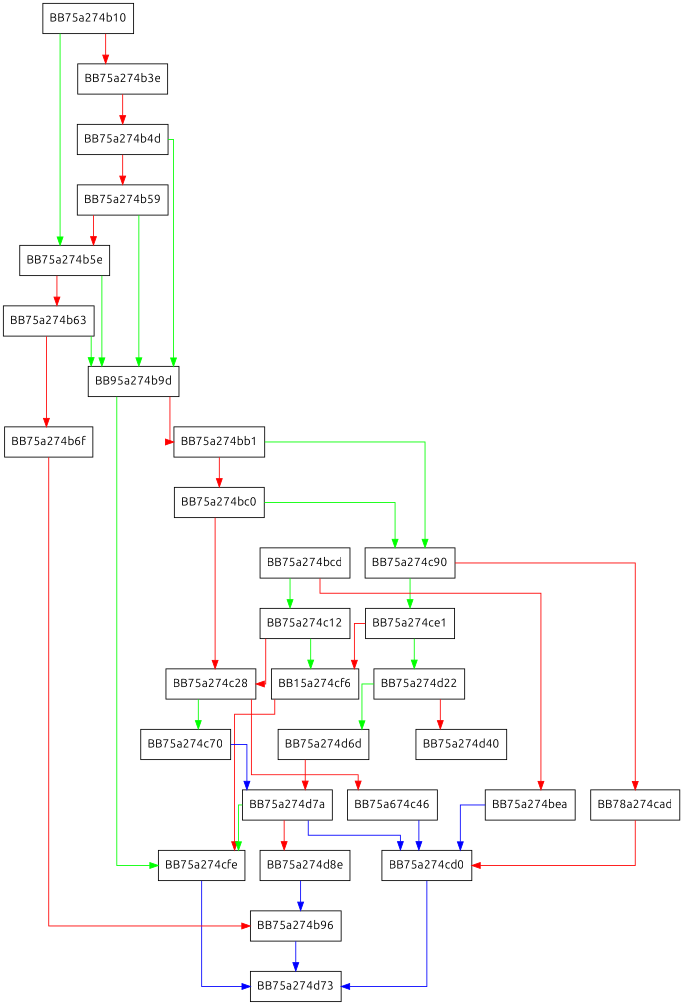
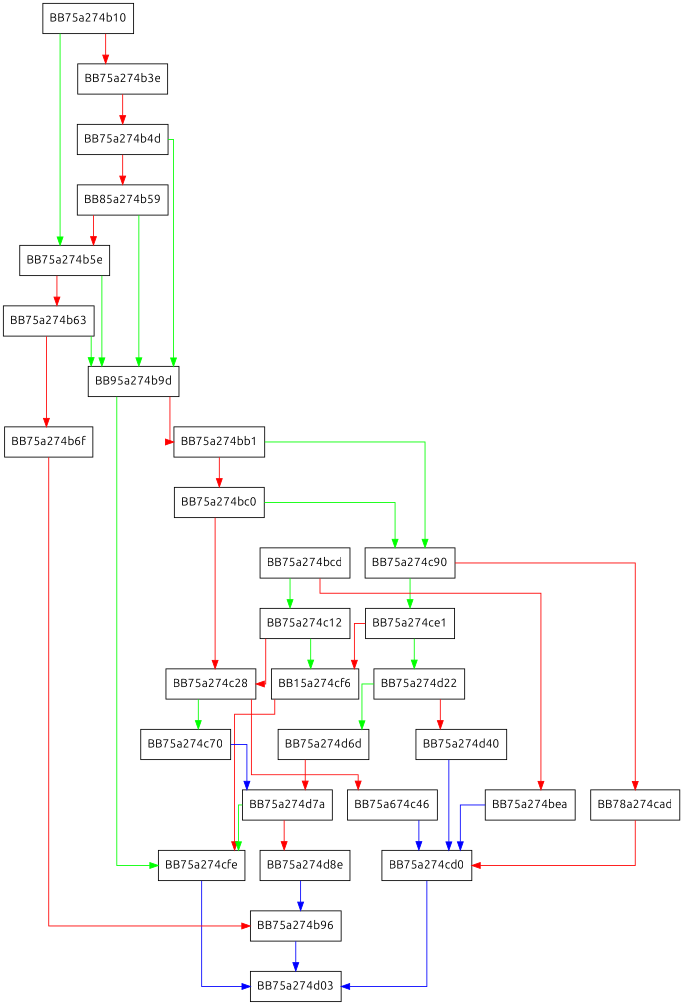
node "BB75a274b59": label "BB75a274b59" -> "BB85a274b59"
edge "BB75a274d7a" -> "BB75a274cd0": now "BB75a274d40" -> "BB75a274cd0"
node "BB75a274d73": label "BB75a274d73" -> "BB75a274d03"
